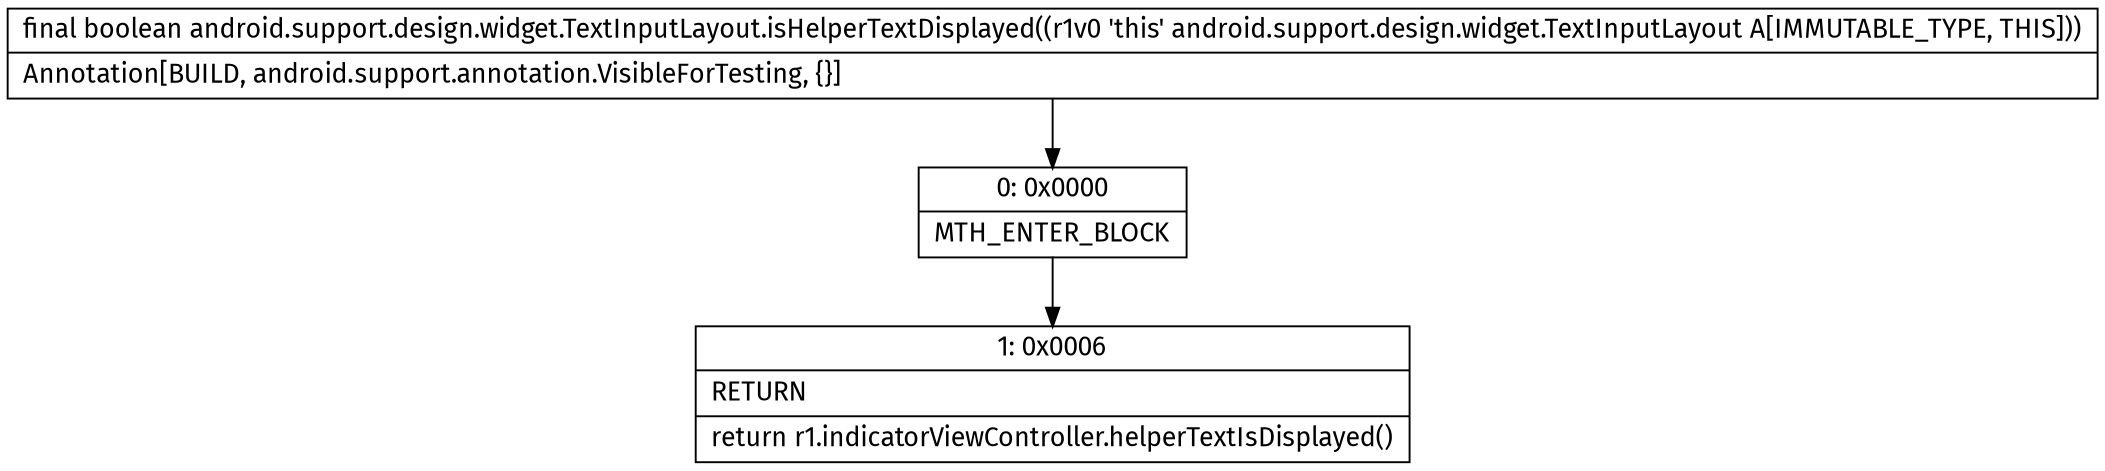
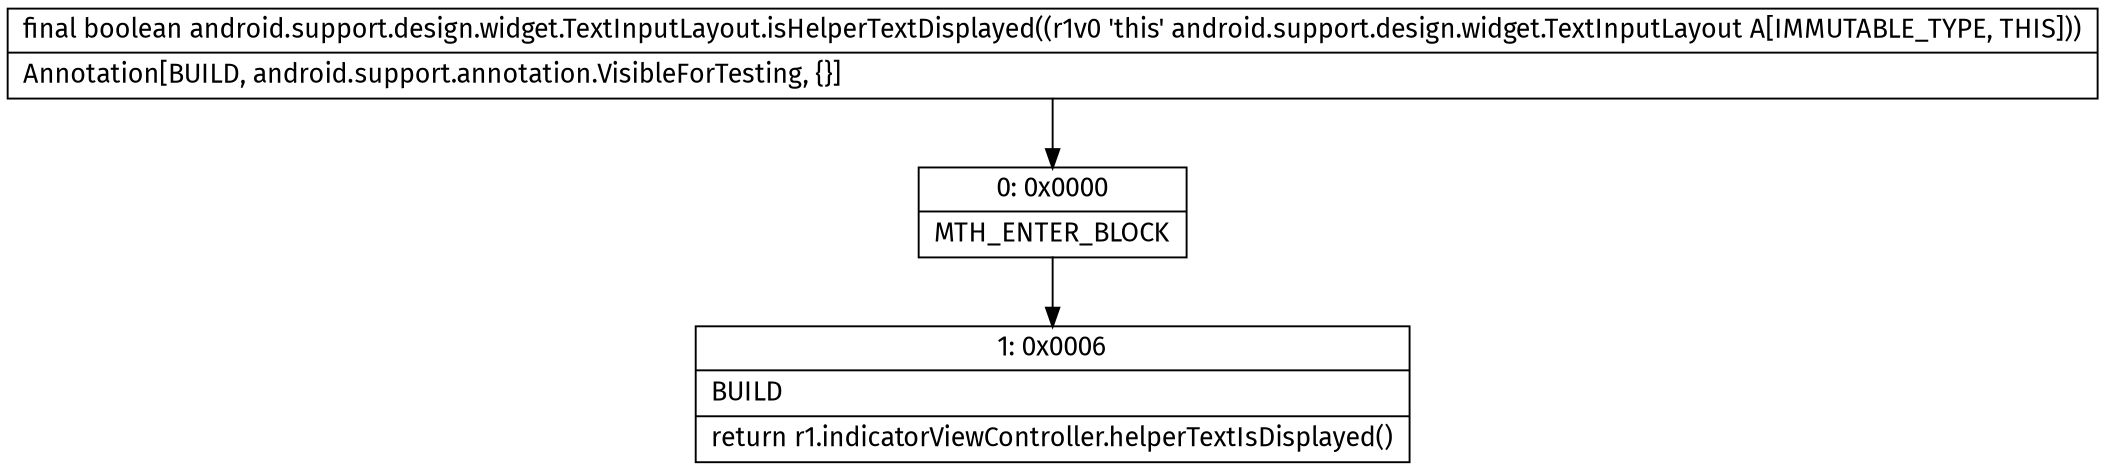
node "1: 0x0006": text "RETURN" -> "BUILD"
